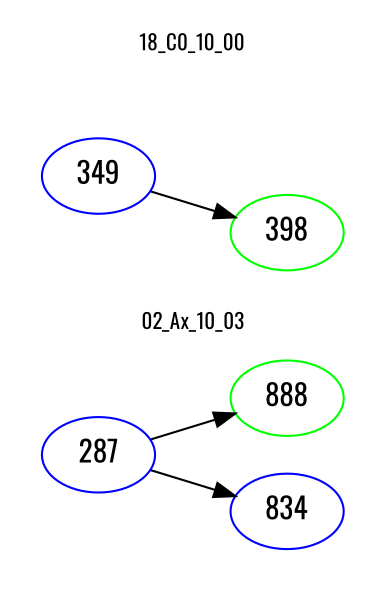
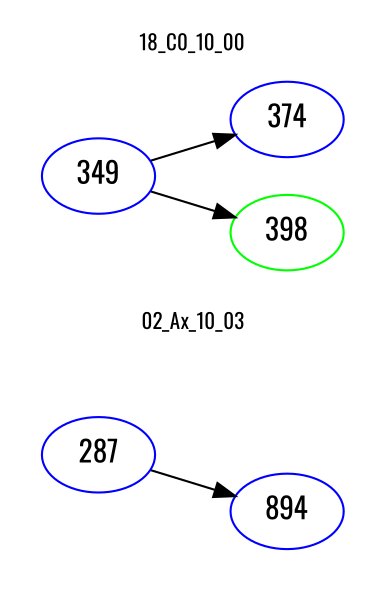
node "374": added
node "888": removed
node "834": label "834" -> "894"
